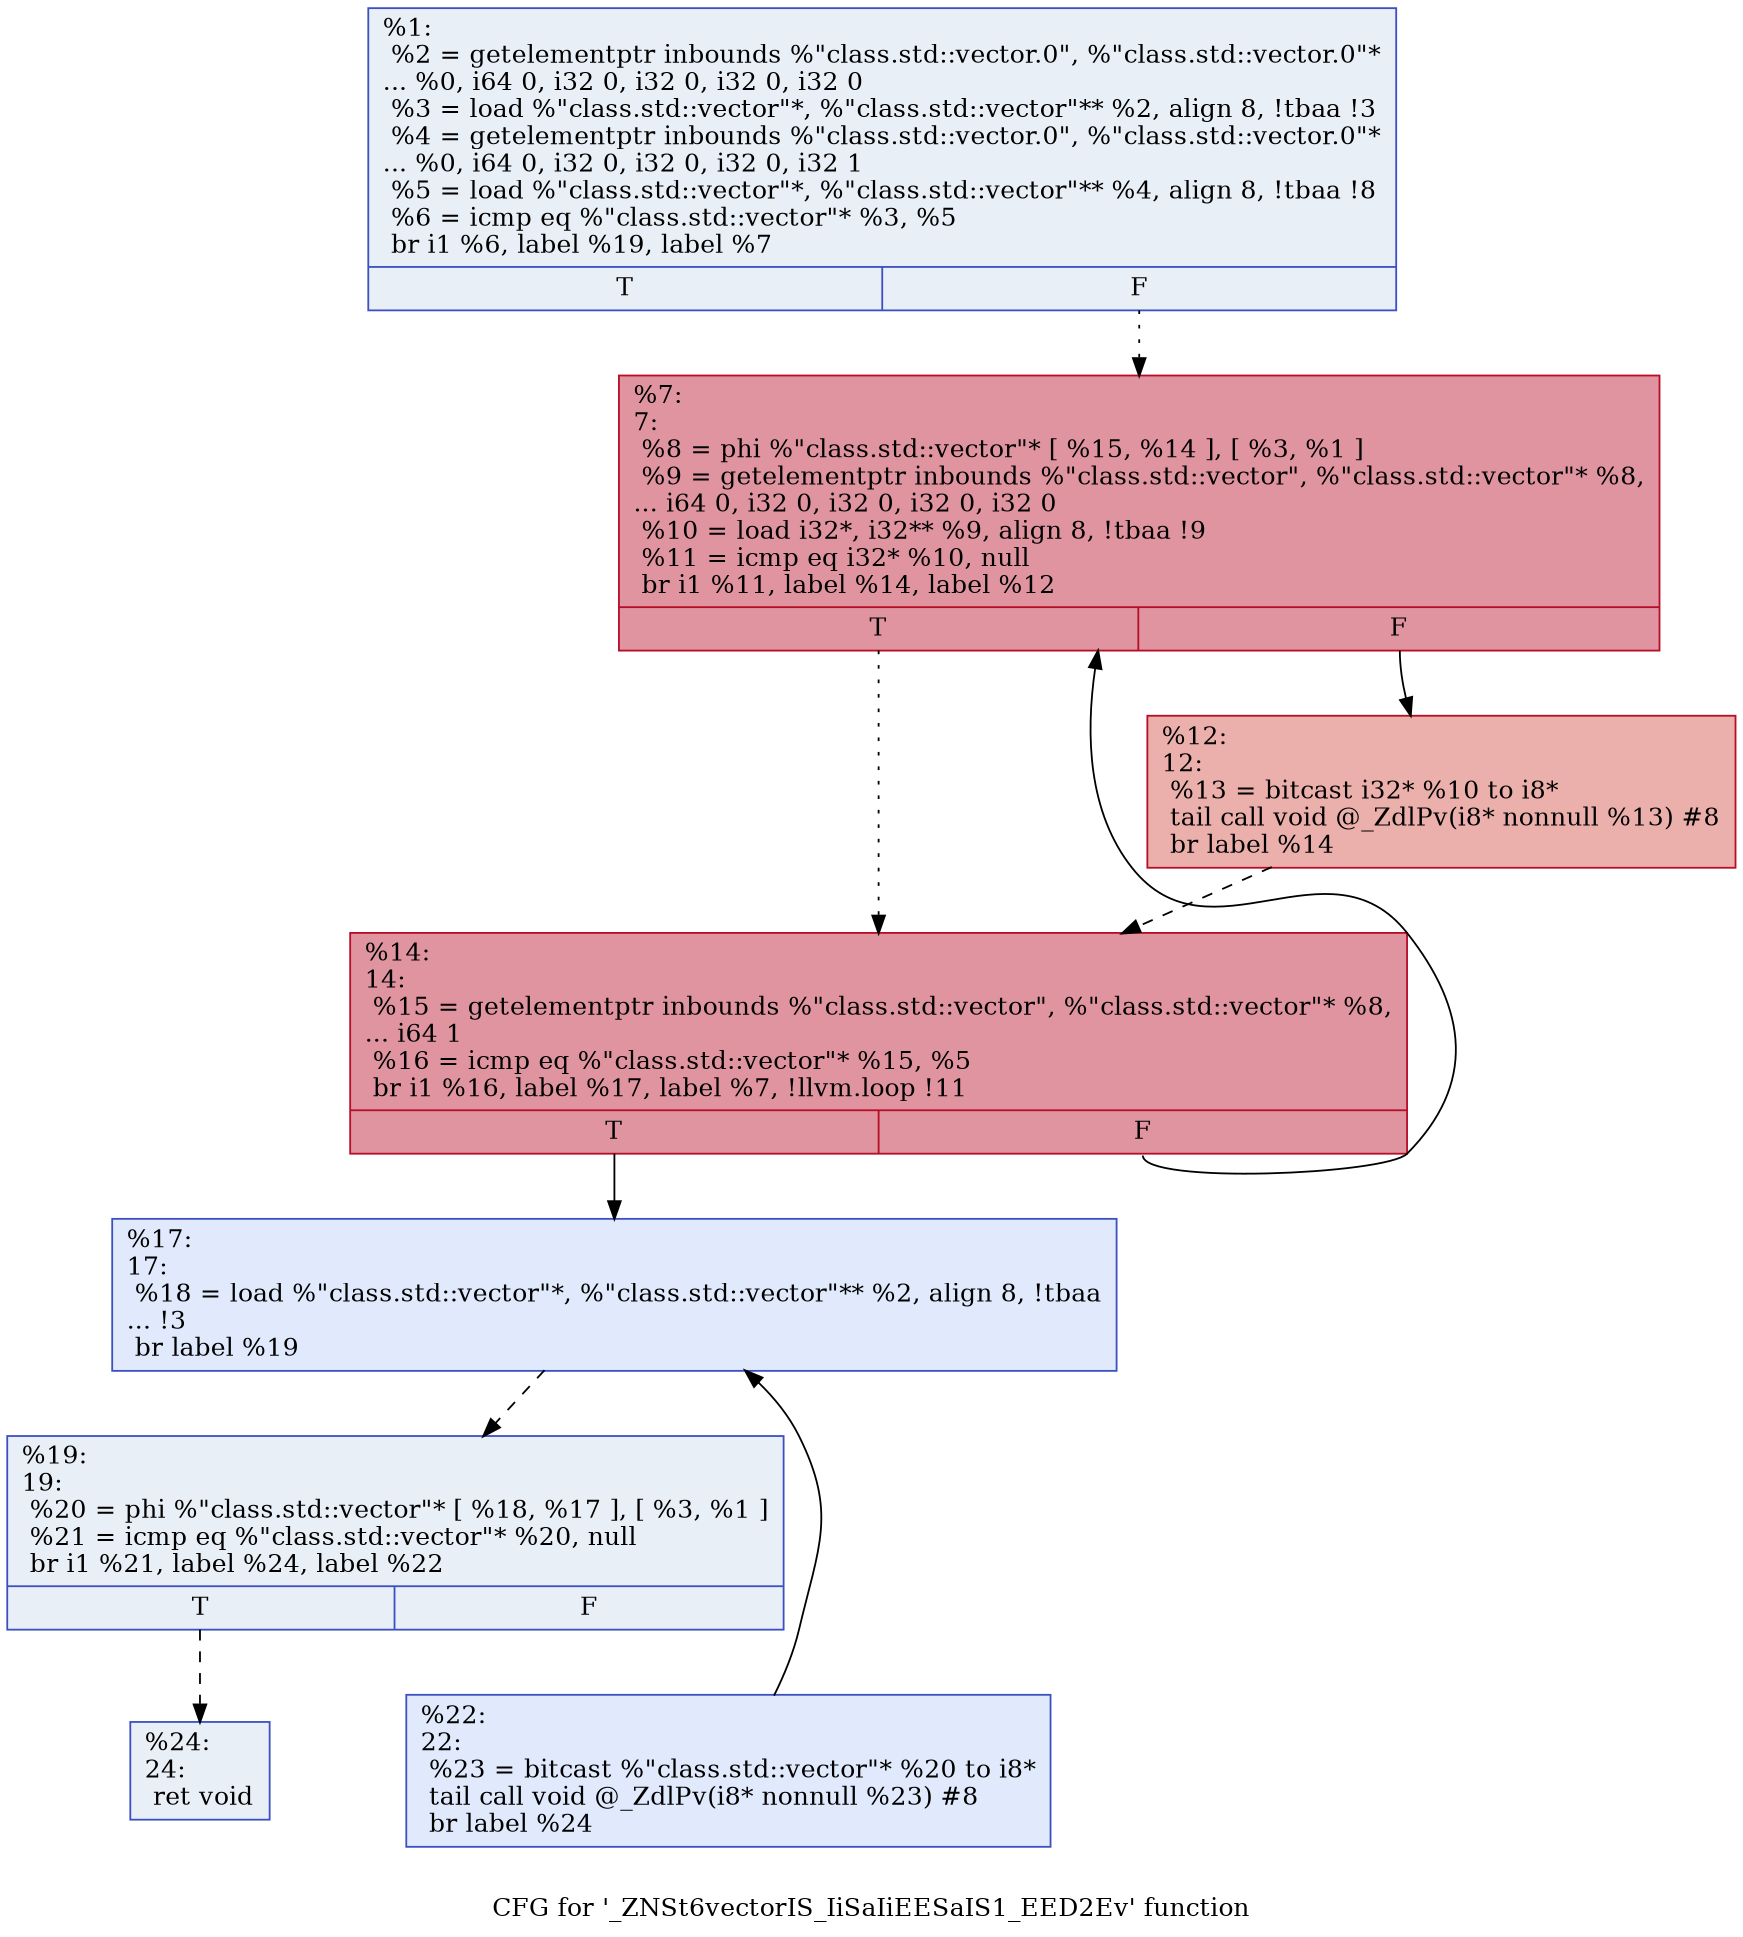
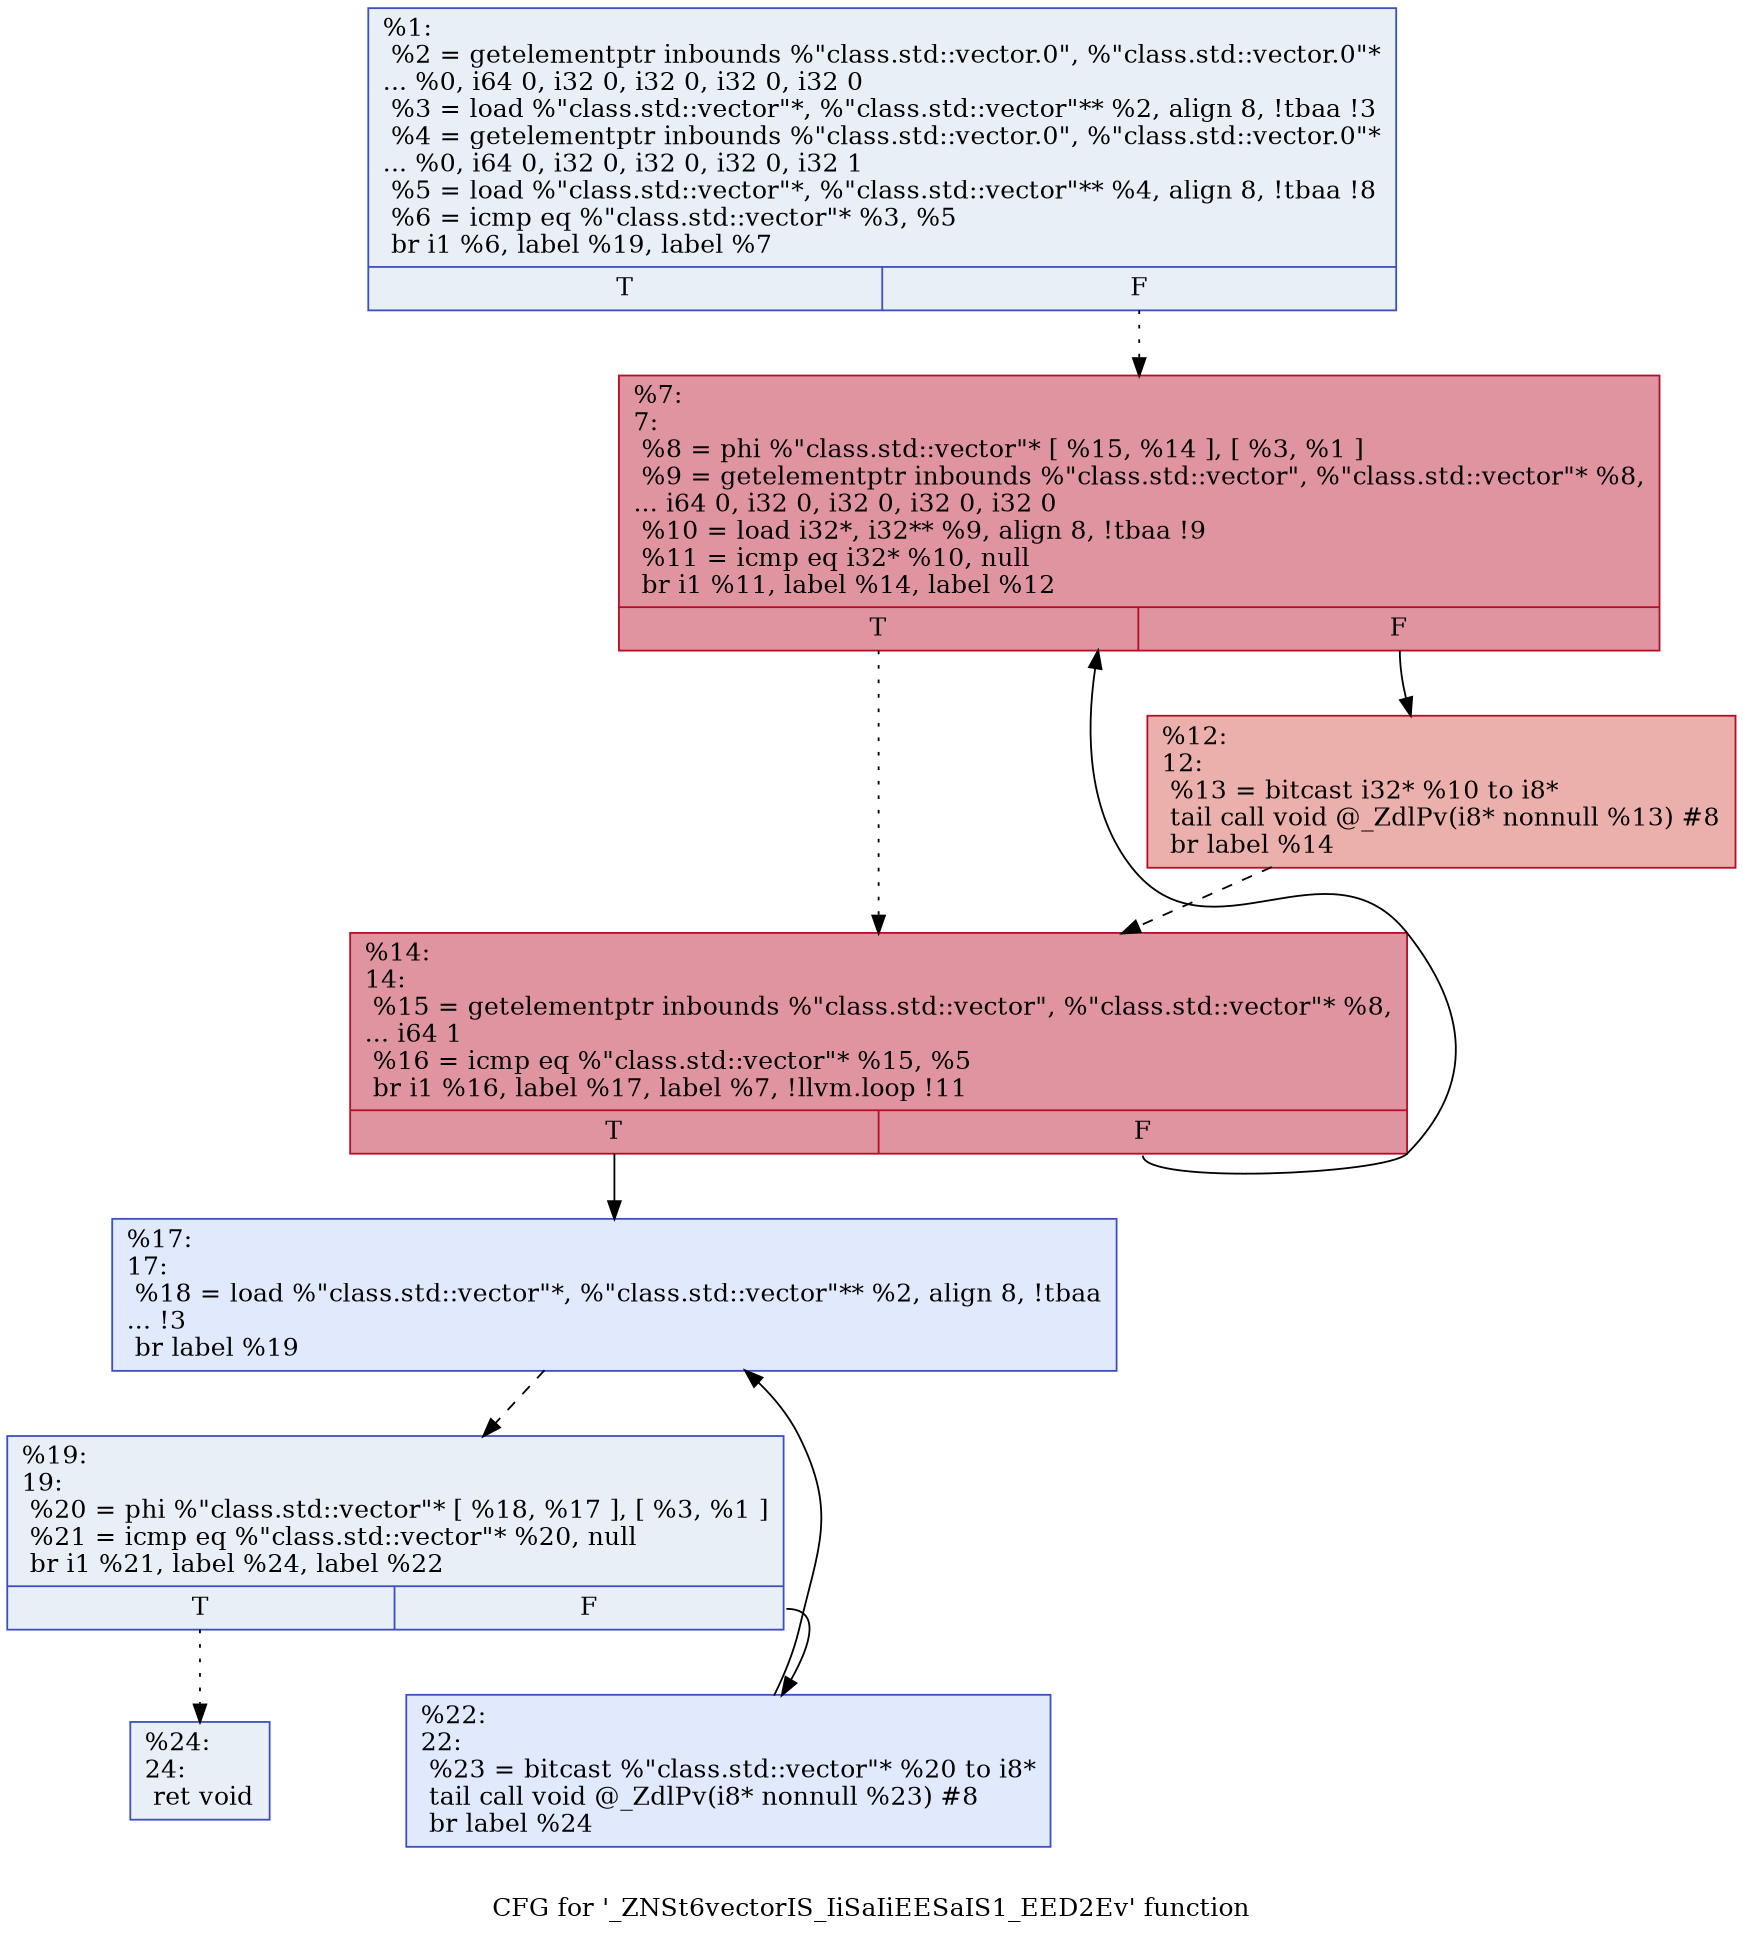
edge "%19:" -> "%22:": added
edge "%19:" -> "%24:": style dashed -> dotted
